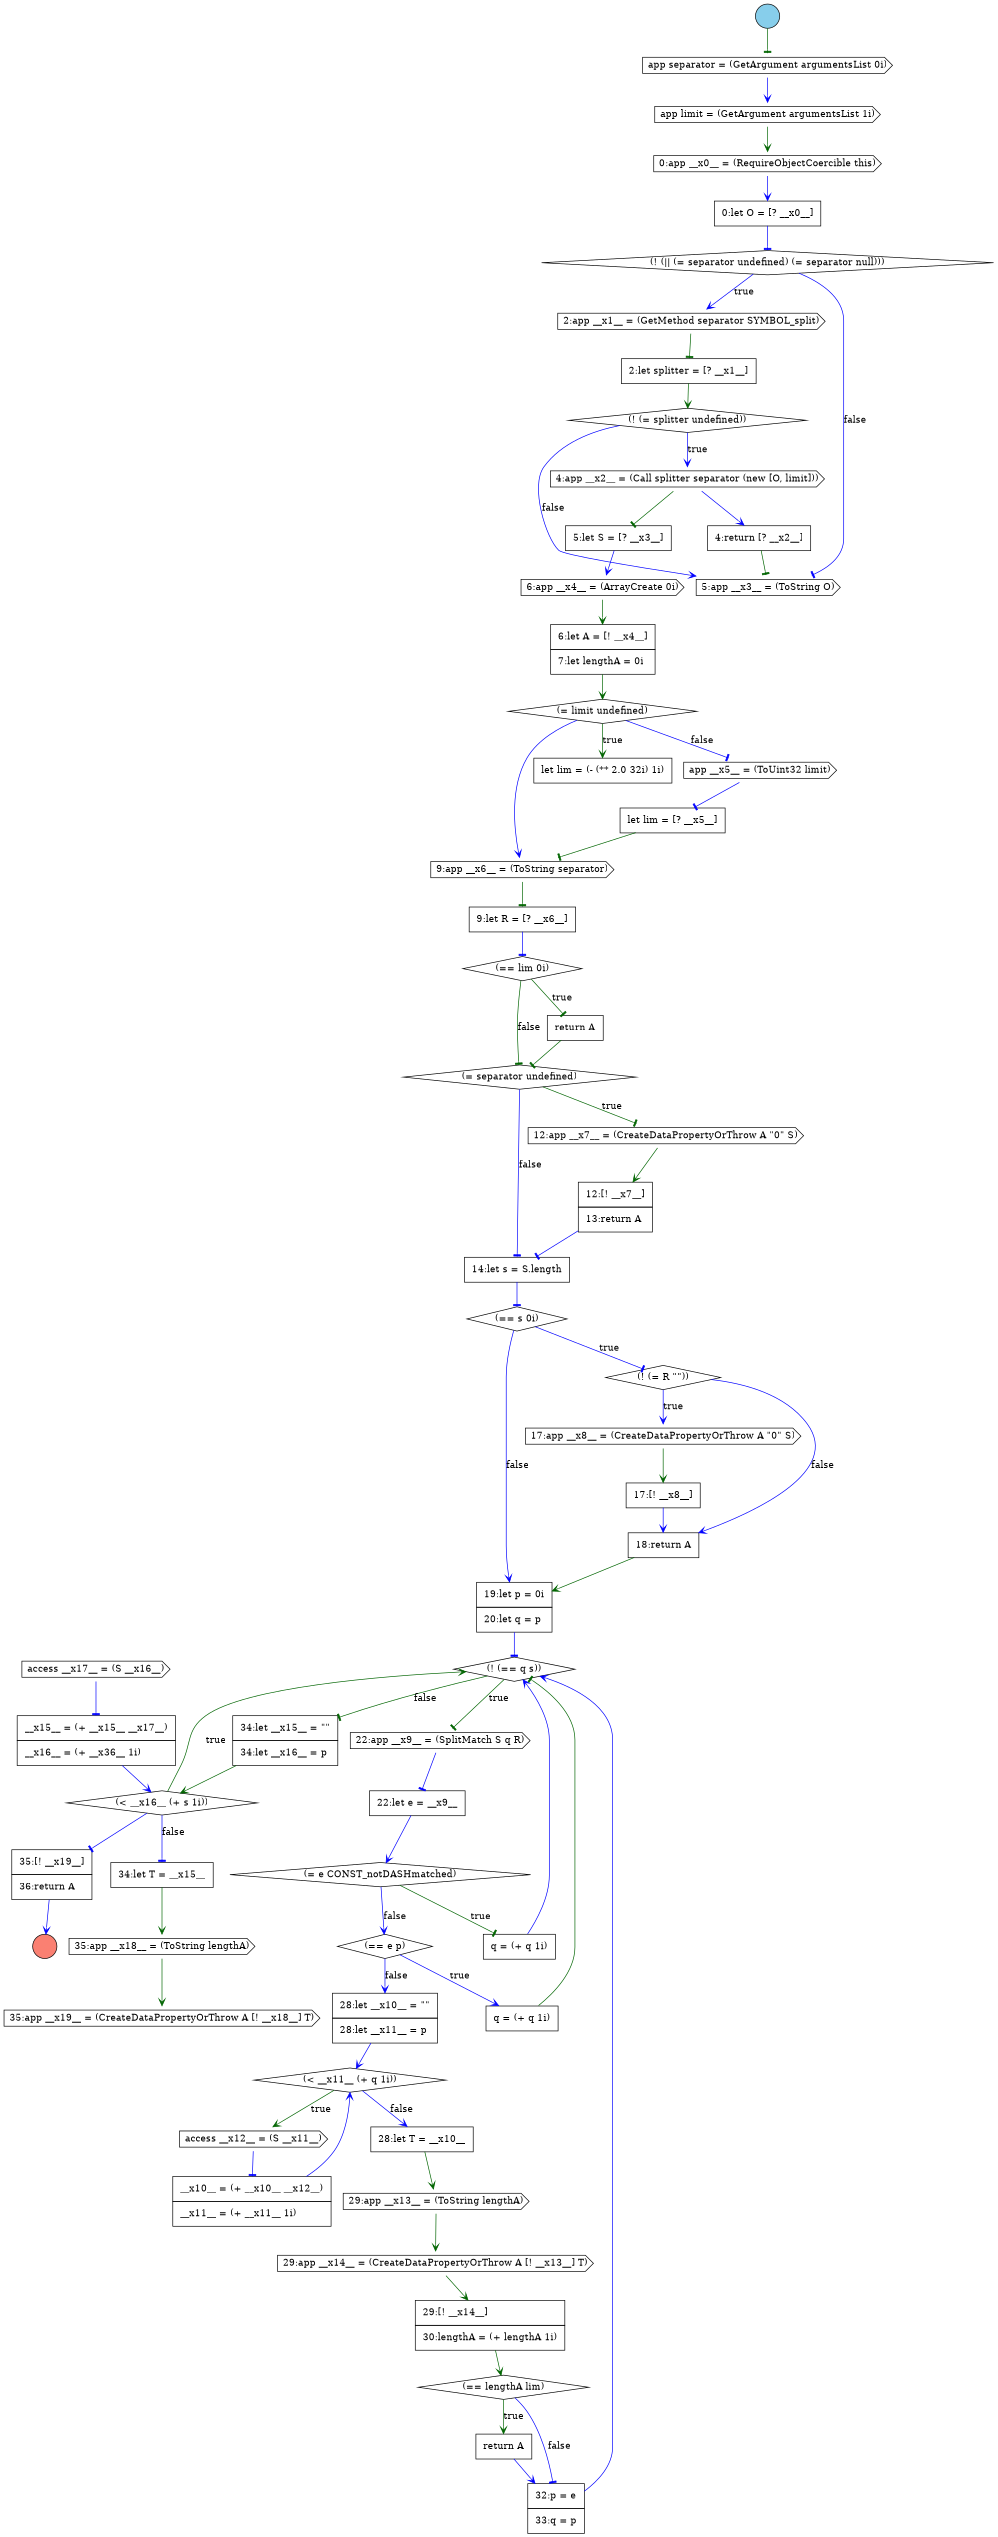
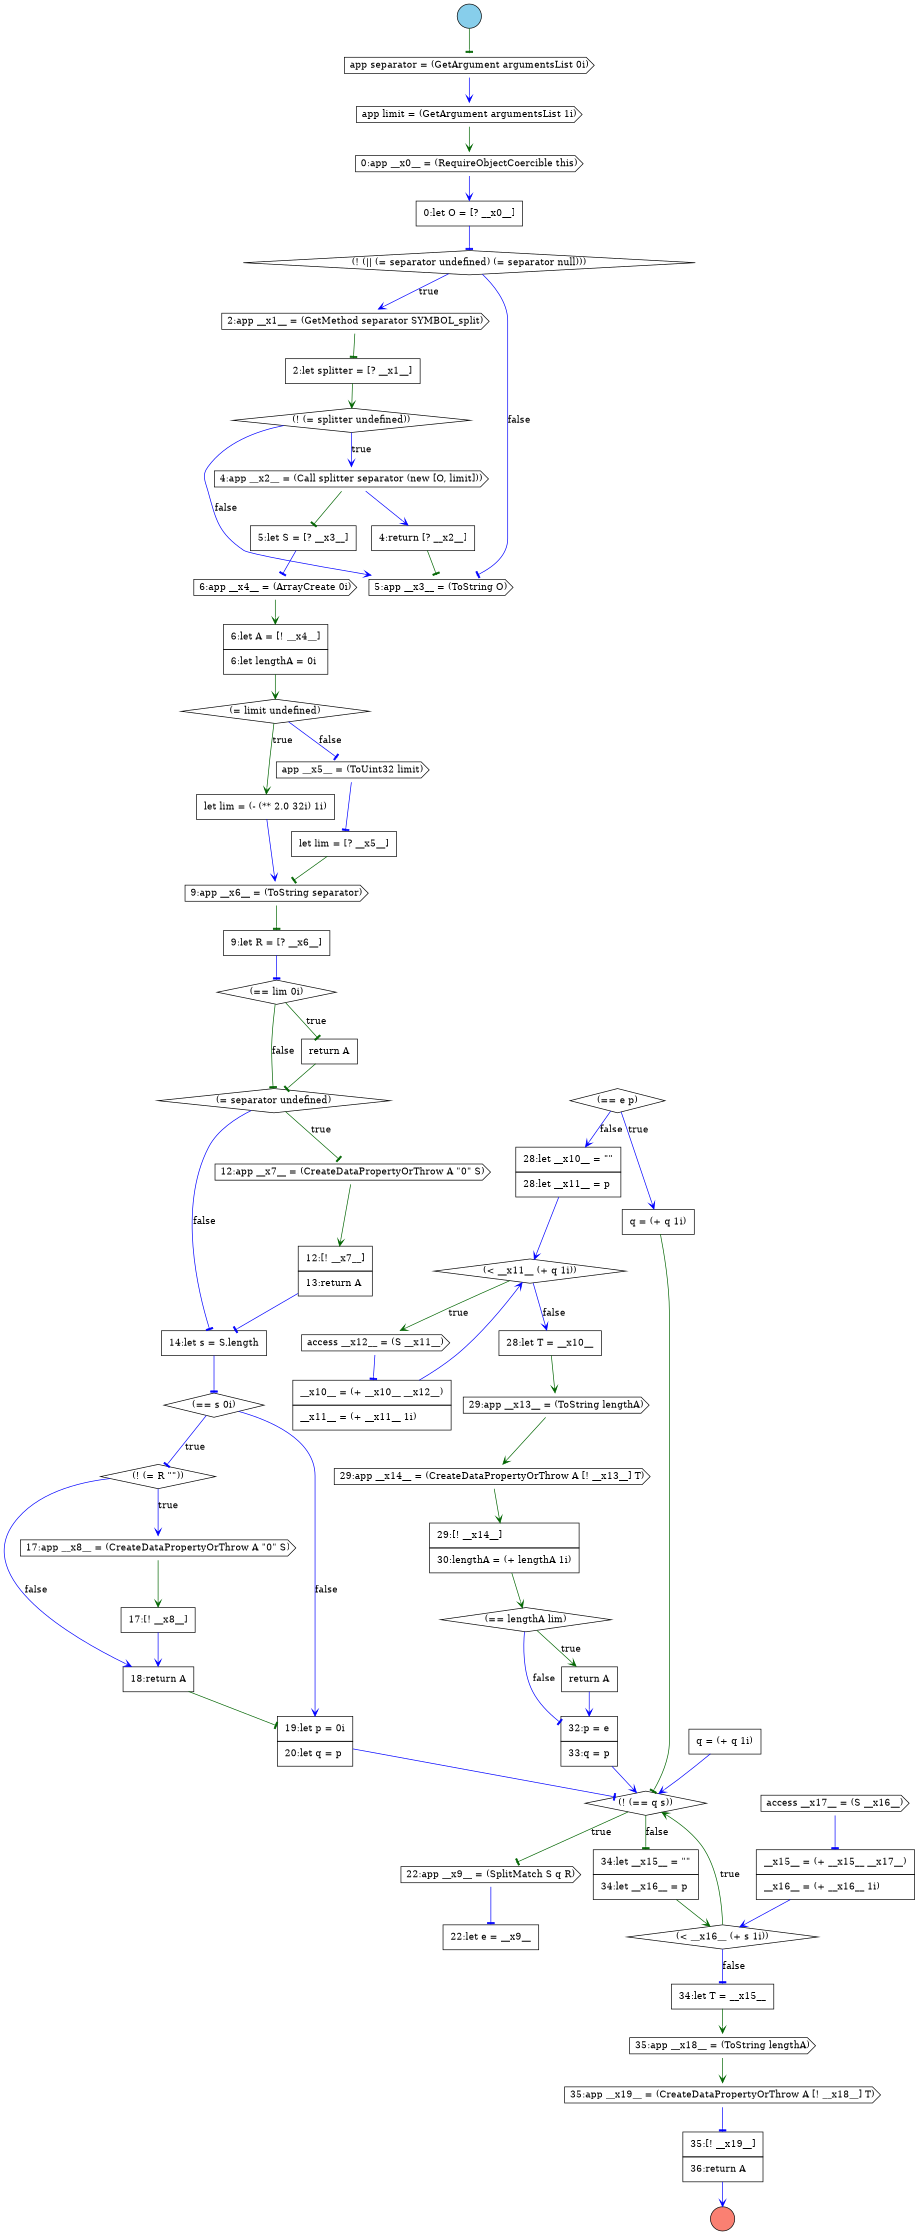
edge "5:let S = [? __x3__]" -> "6:app __x4__ = (ArrayCreate 0i)": arrowhead vee -> tee
node "6:let A = [! __x4__]": text "7:let lengthA = 0i" -> "6:let lengthA = 0i"
edge "(= limit undefined)" -> "9:app __x6__ = (ToString separator)": now "let lim = (- (** 2.0 32i) 1i)" -> "9:app __x6__ = (ToString separator)"
edge "18:return A" -> "19:let p = 0i": arrowhead vee -> tee
node "__x15__ = (+ __x15__ __x17__)": text "__x16__ = (+ __x36__ 1i)" -> "__x16__ = (+ __x16__ 1i)"
edge "(< __x16__ (+ s 1i))" -> "35:[! __x19__]": now "35:app __x19__ = (CreateDataPropertyOrThrow A [! __x18__] T)" -> "35:[! __x19__]"
node "(= e CONST_notDASHmatched)": removed
